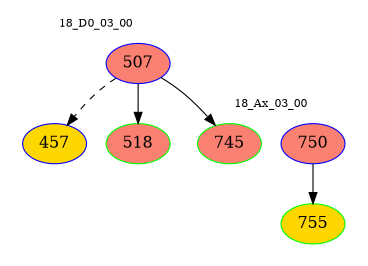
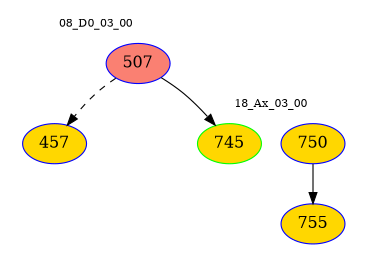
cluster "18_D0_03_00": label "18_D0_03_00" -> "08_D0_03_00"
node "518": removed
node "745": fillcolor salmon -> gold
node "750": fillcolor salmon -> gold
node "755": color green -> blue
